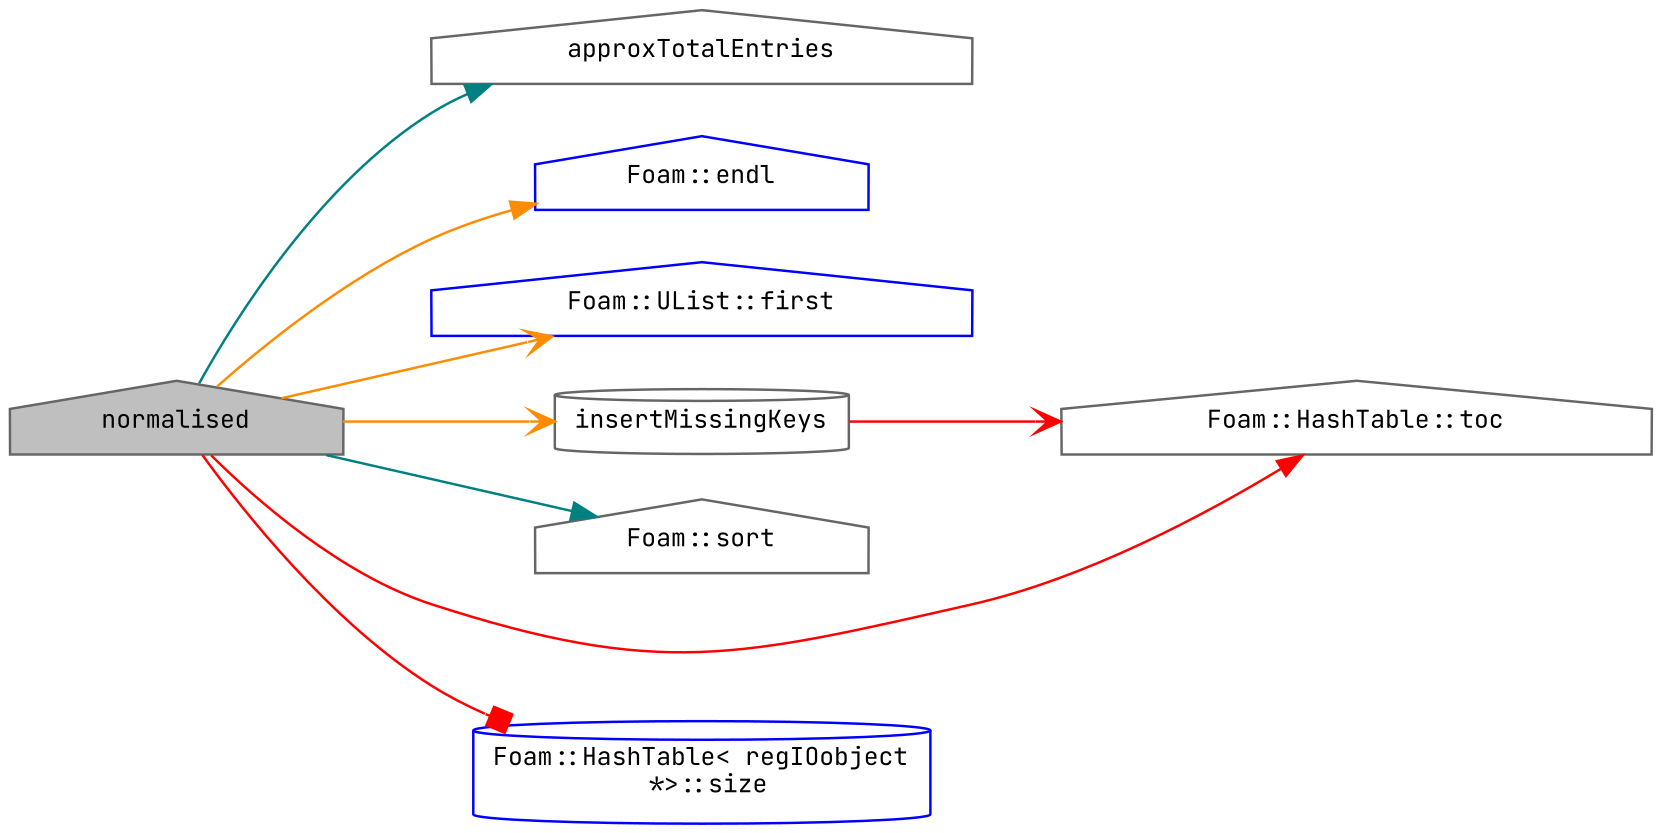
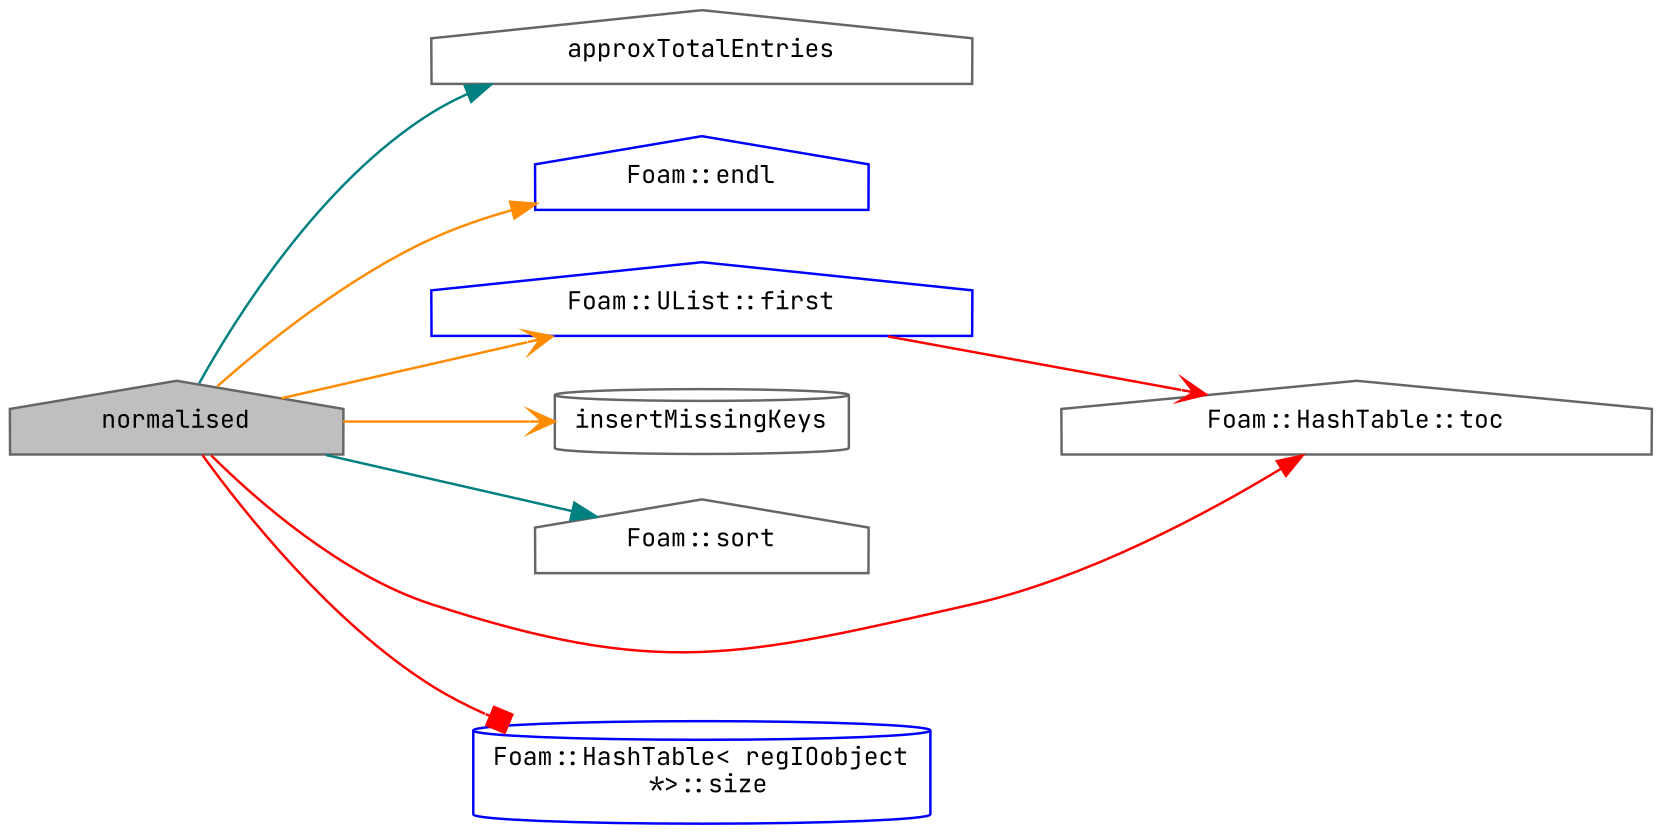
edge "insertMissingKeys" -> "Foam::HashTable::toc": now "Foam::UList::first" -> "Foam::HashTable::toc"
